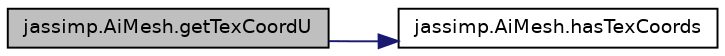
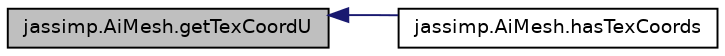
edge "jassimp.AiMesh.getTexCoordU" -> "jassimp.AiMesh.hasTexCoords": reversed
